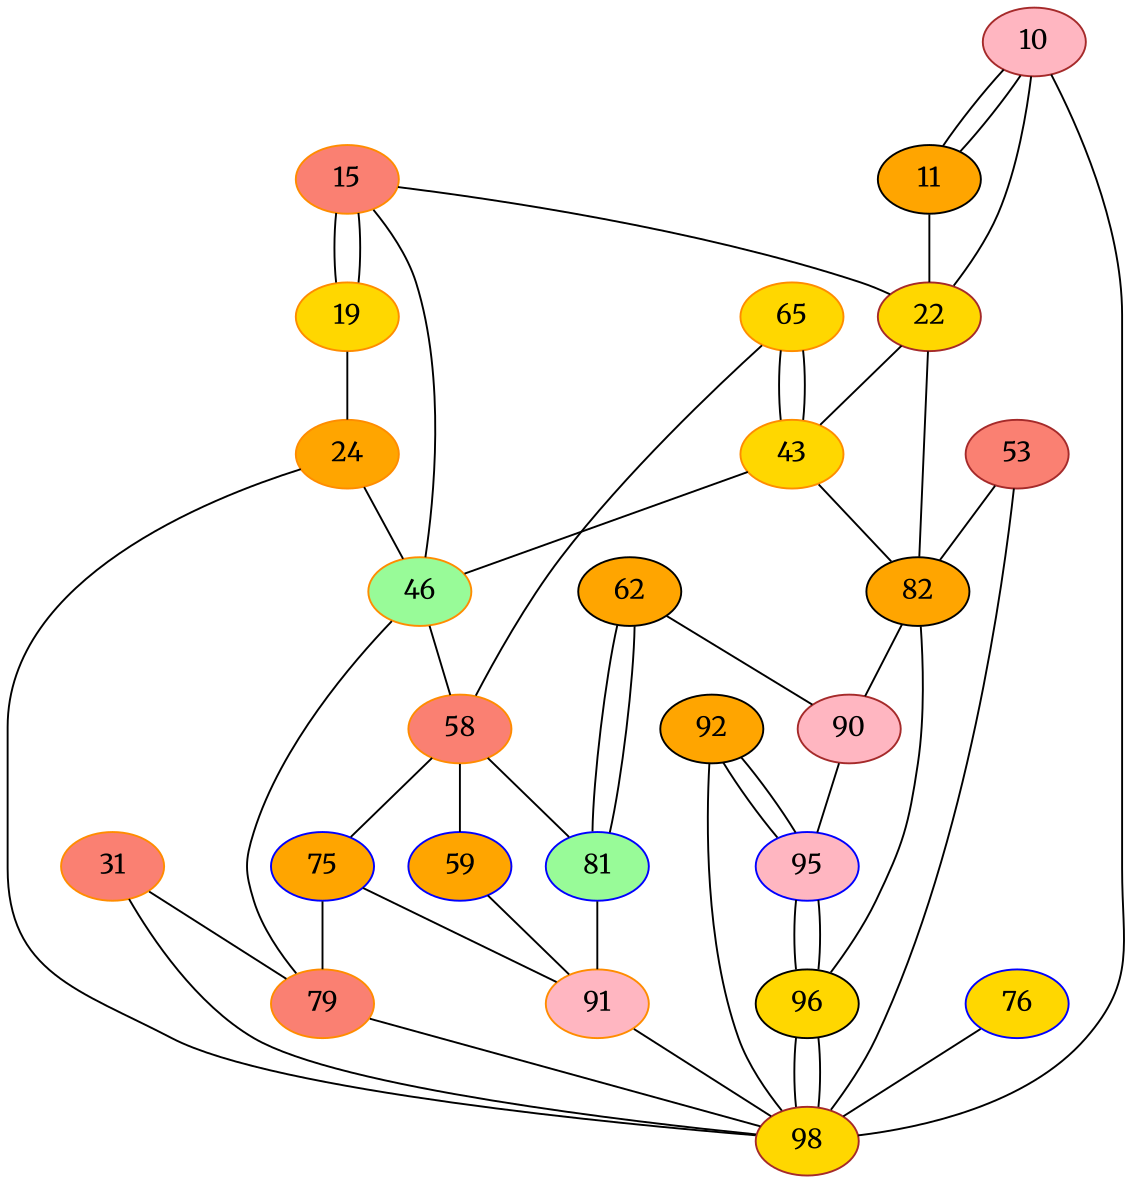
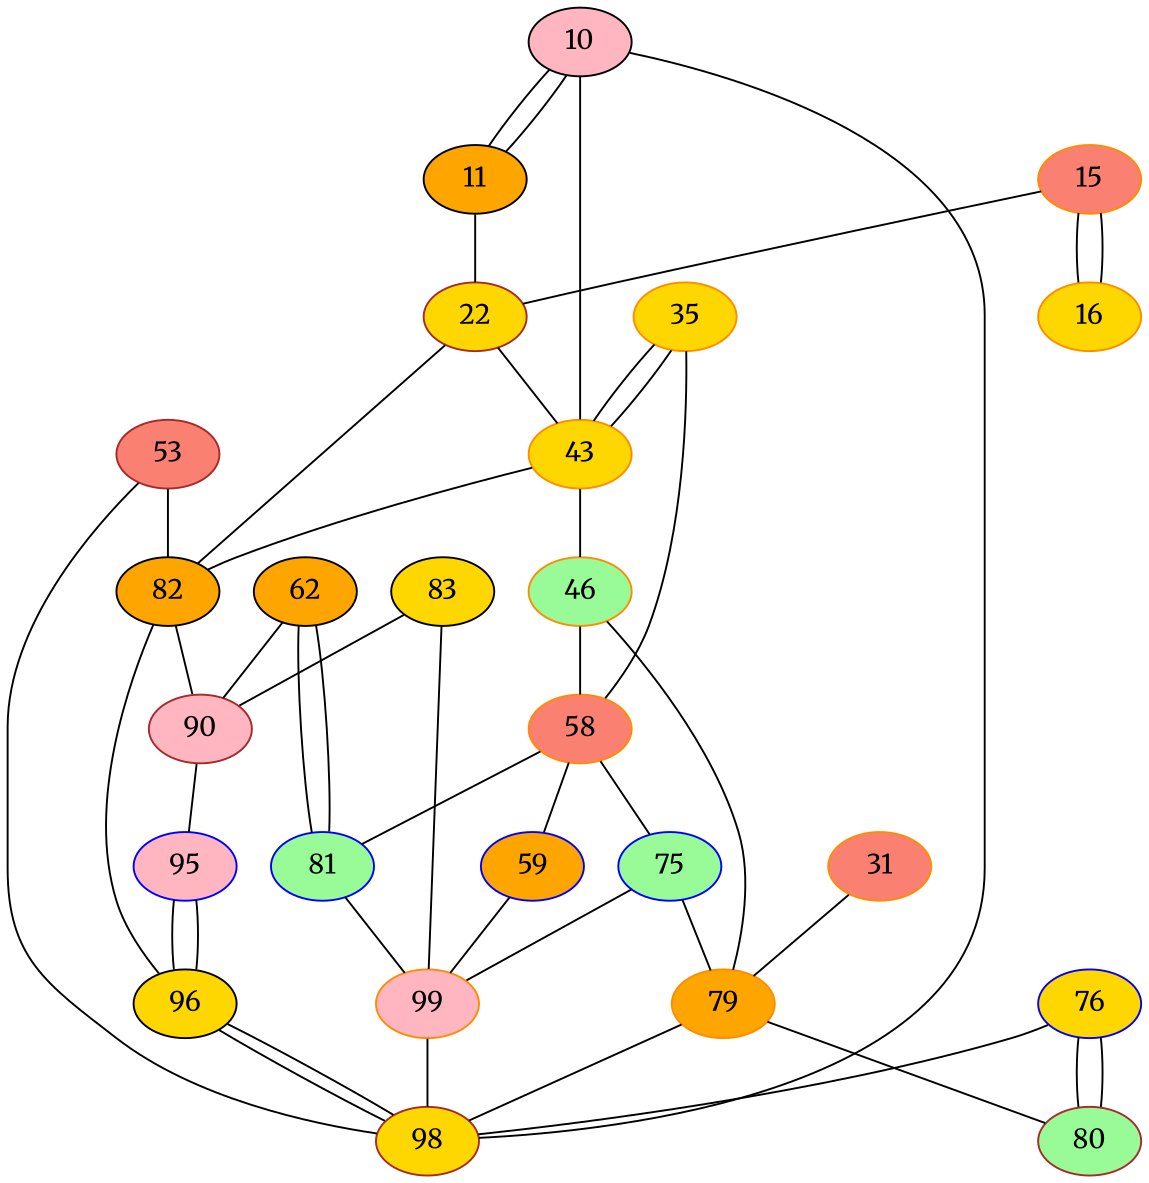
node "10": color brown -> black
edge "10" -- "22": now "10" -- "43"
node "19": label "19" -> "16"
node "65": label "65" -> "35"
edge "15" -- "46": removed
node "24": removed
node "83": added
node "92": removed
node "75": fillcolor orange -> palegreen
node "79": fillcolor salmon -> orange
node "91": label "91" -> "99"
edge "31" -- "98": removed
node "80": added
